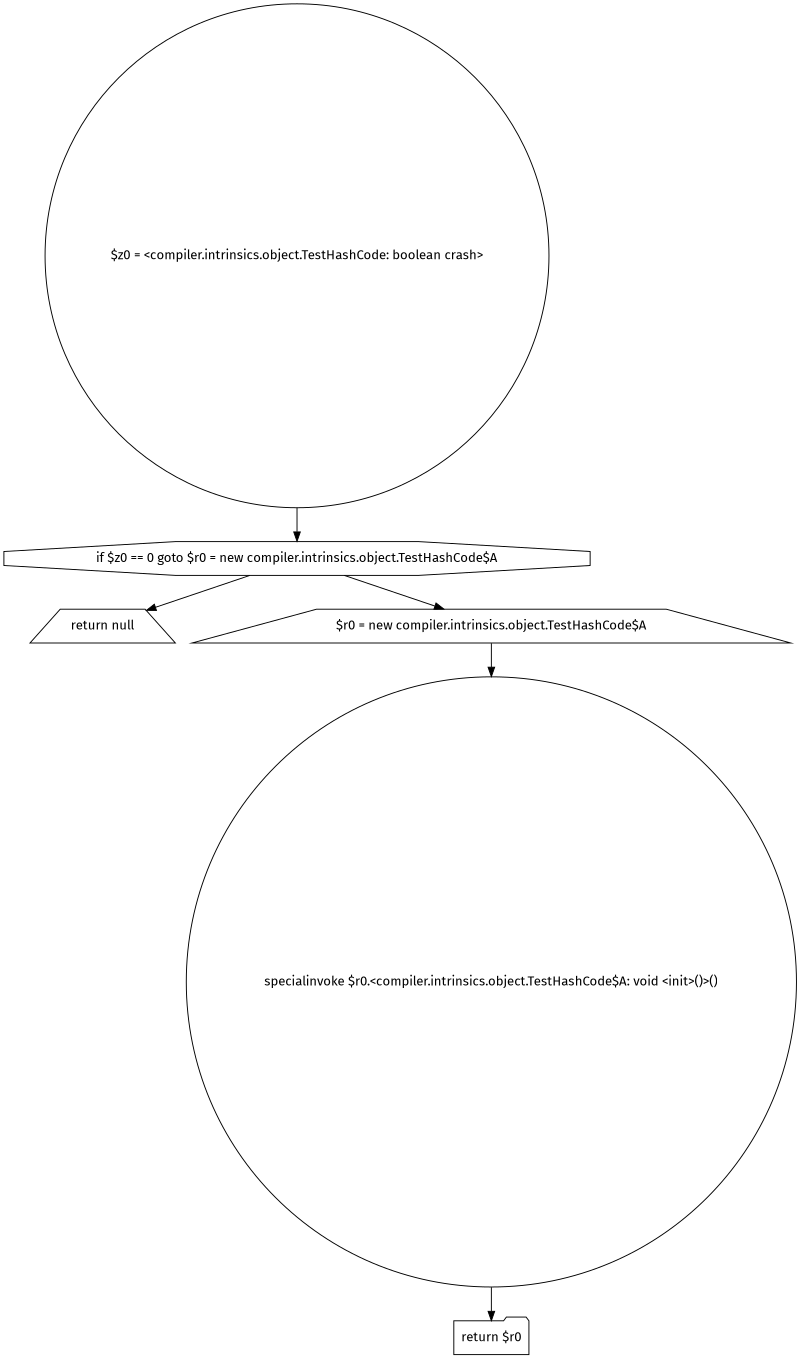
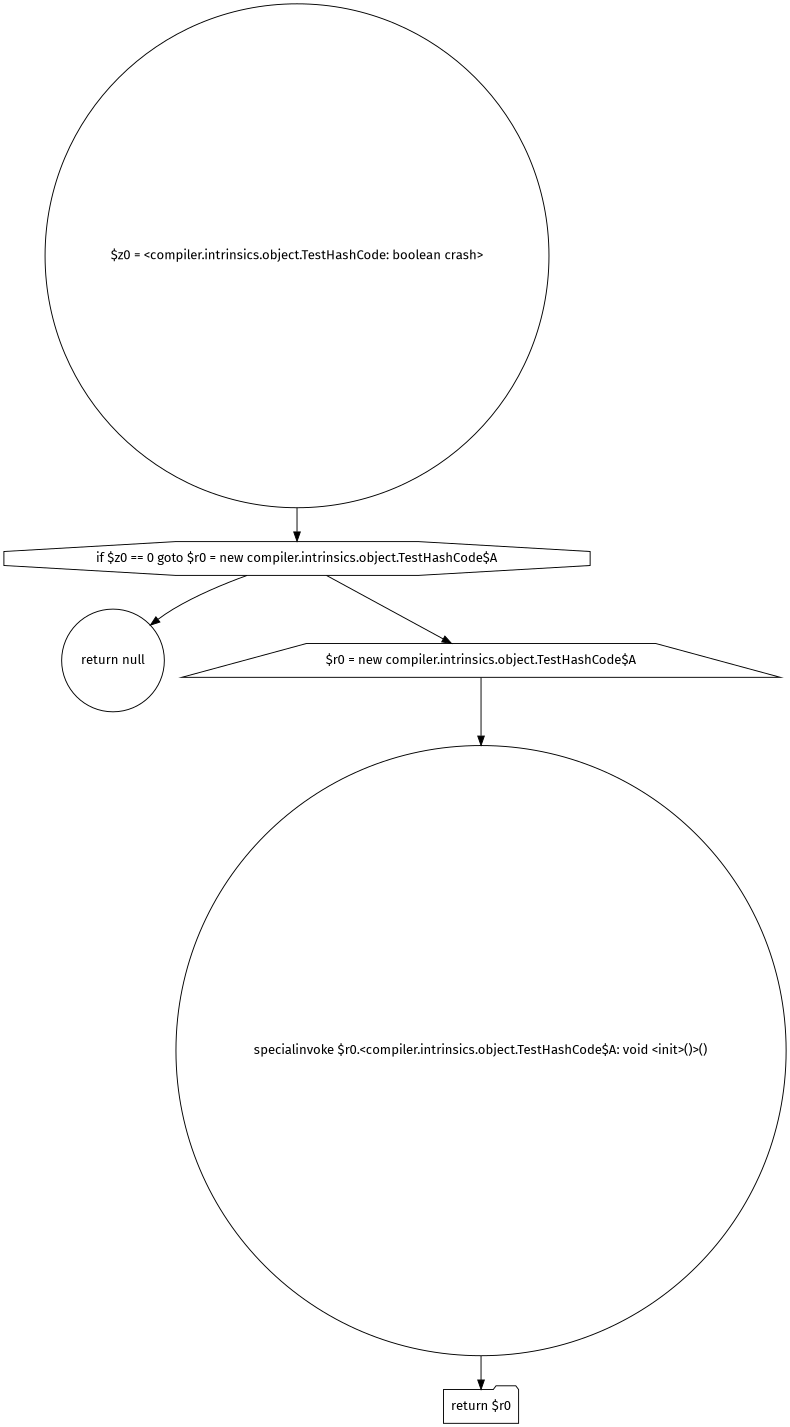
node "return null": shape trapezium -> circle
